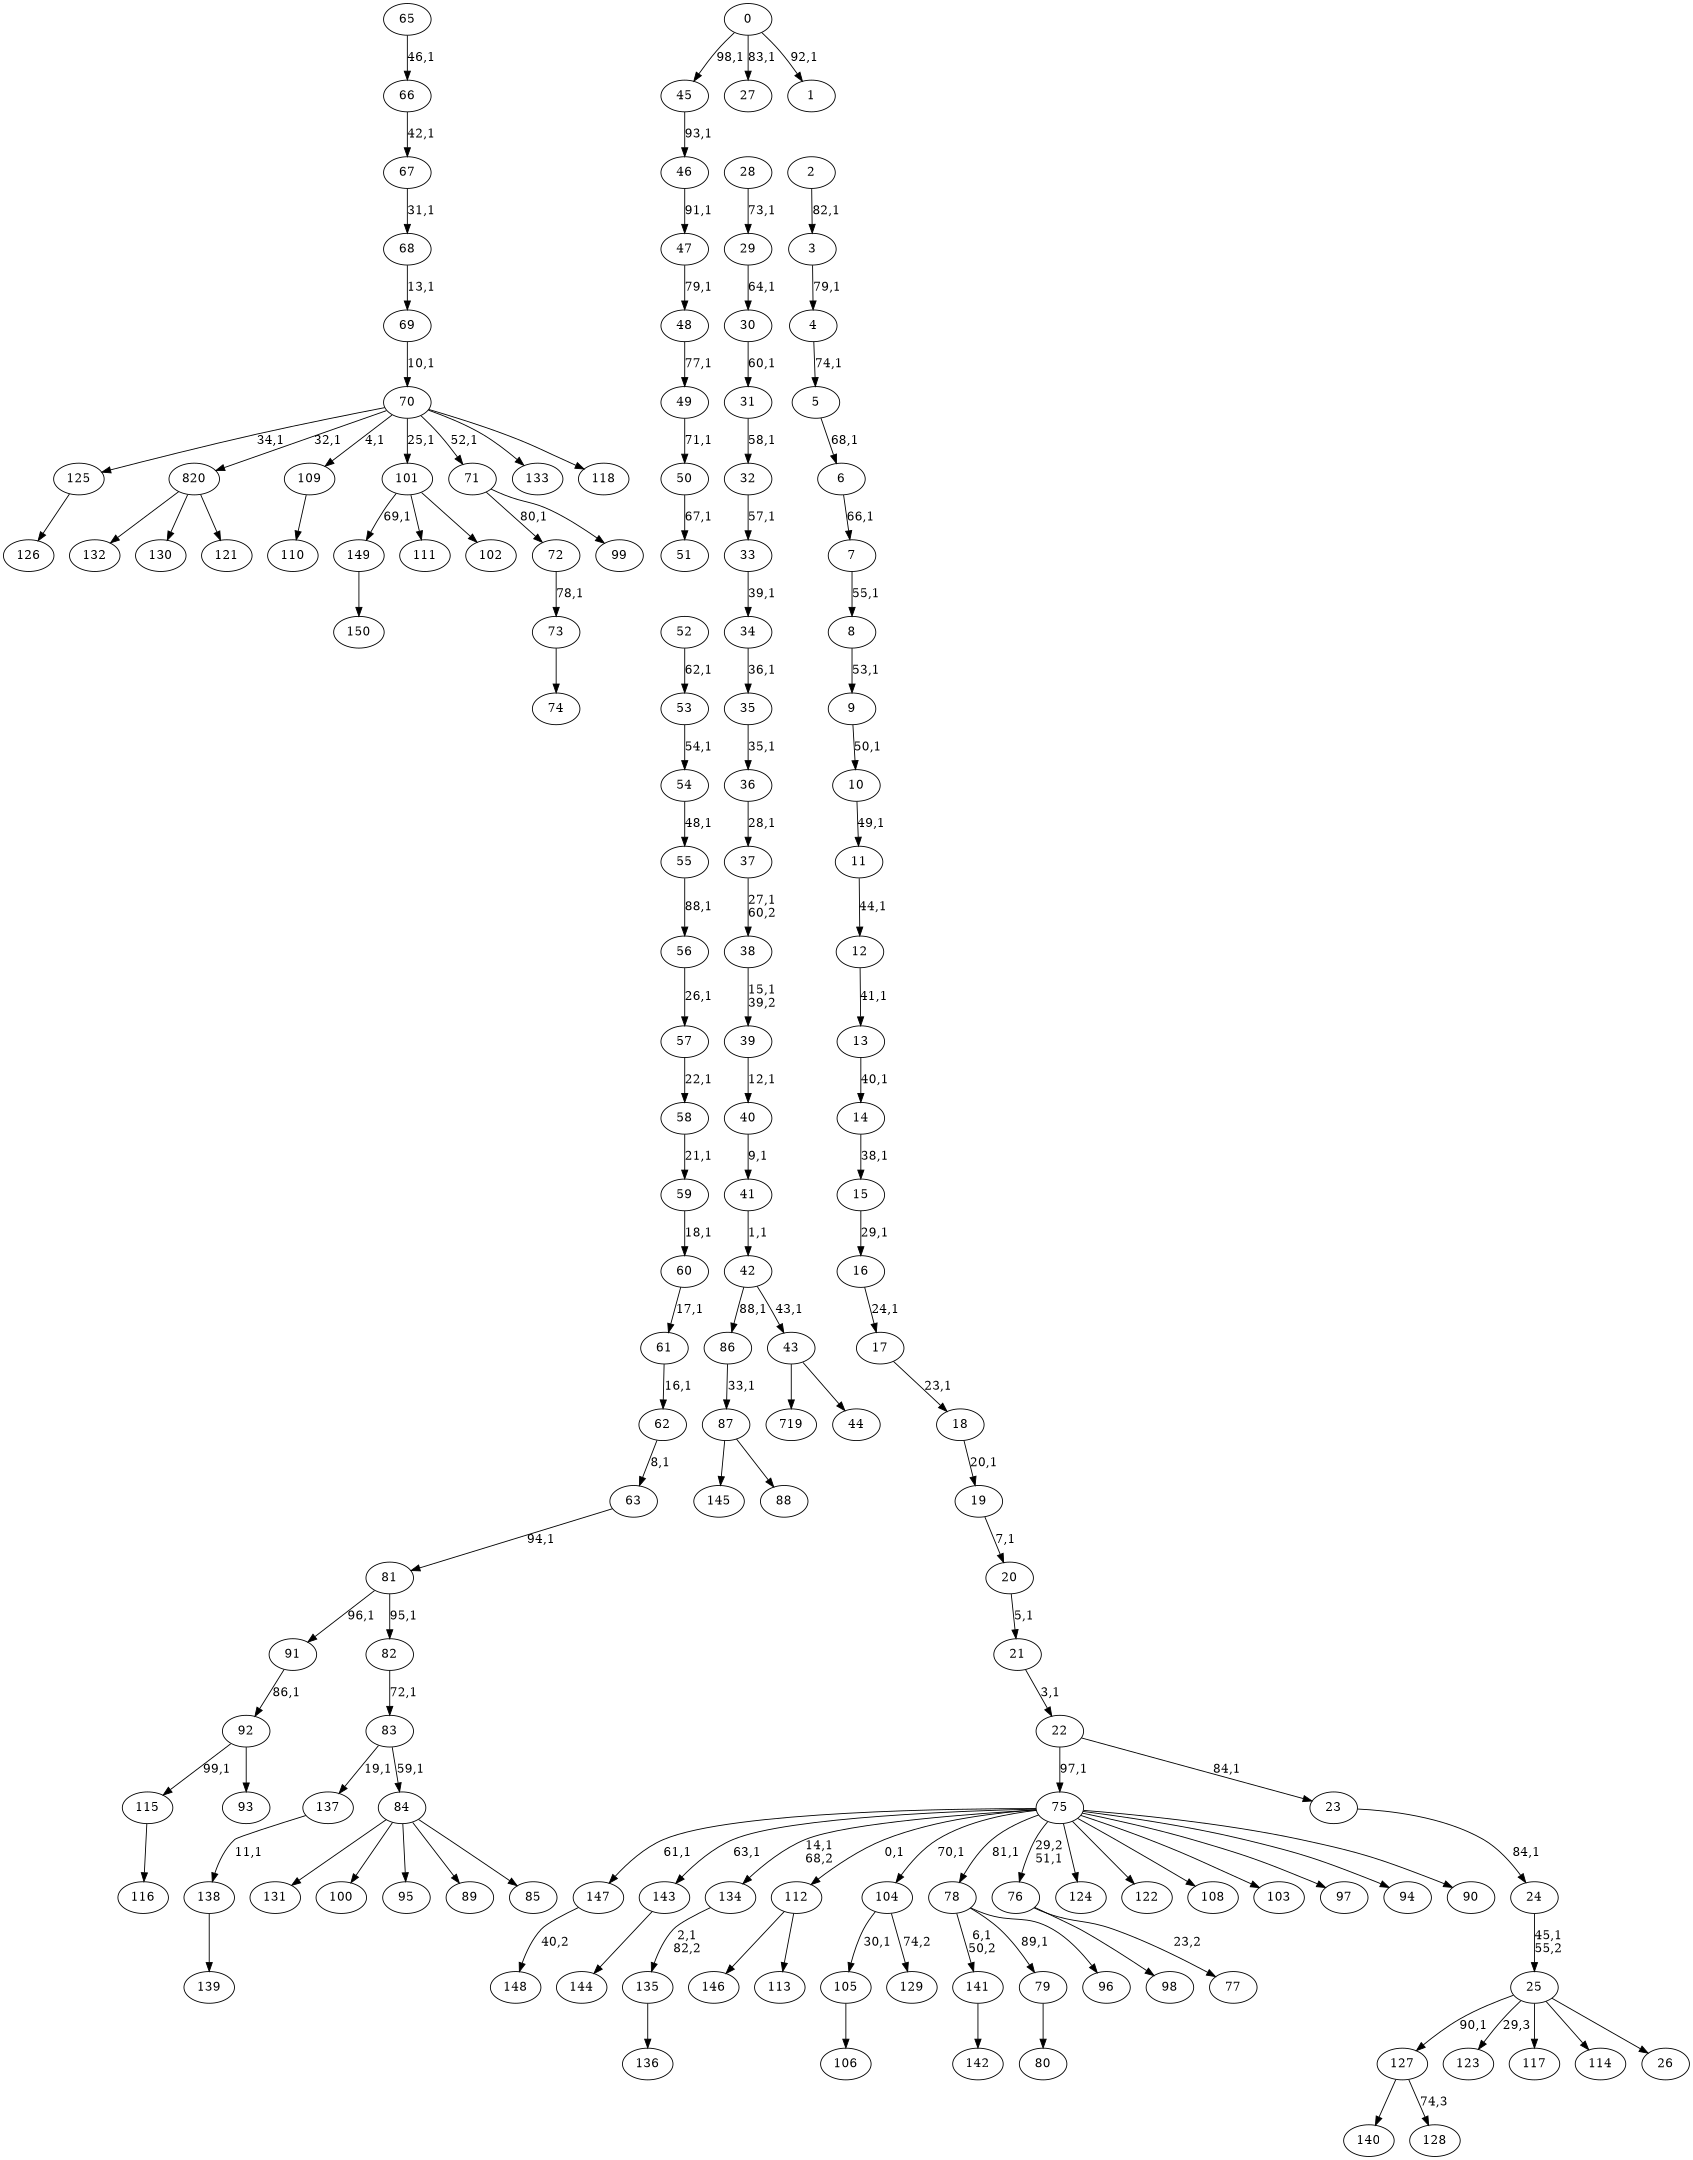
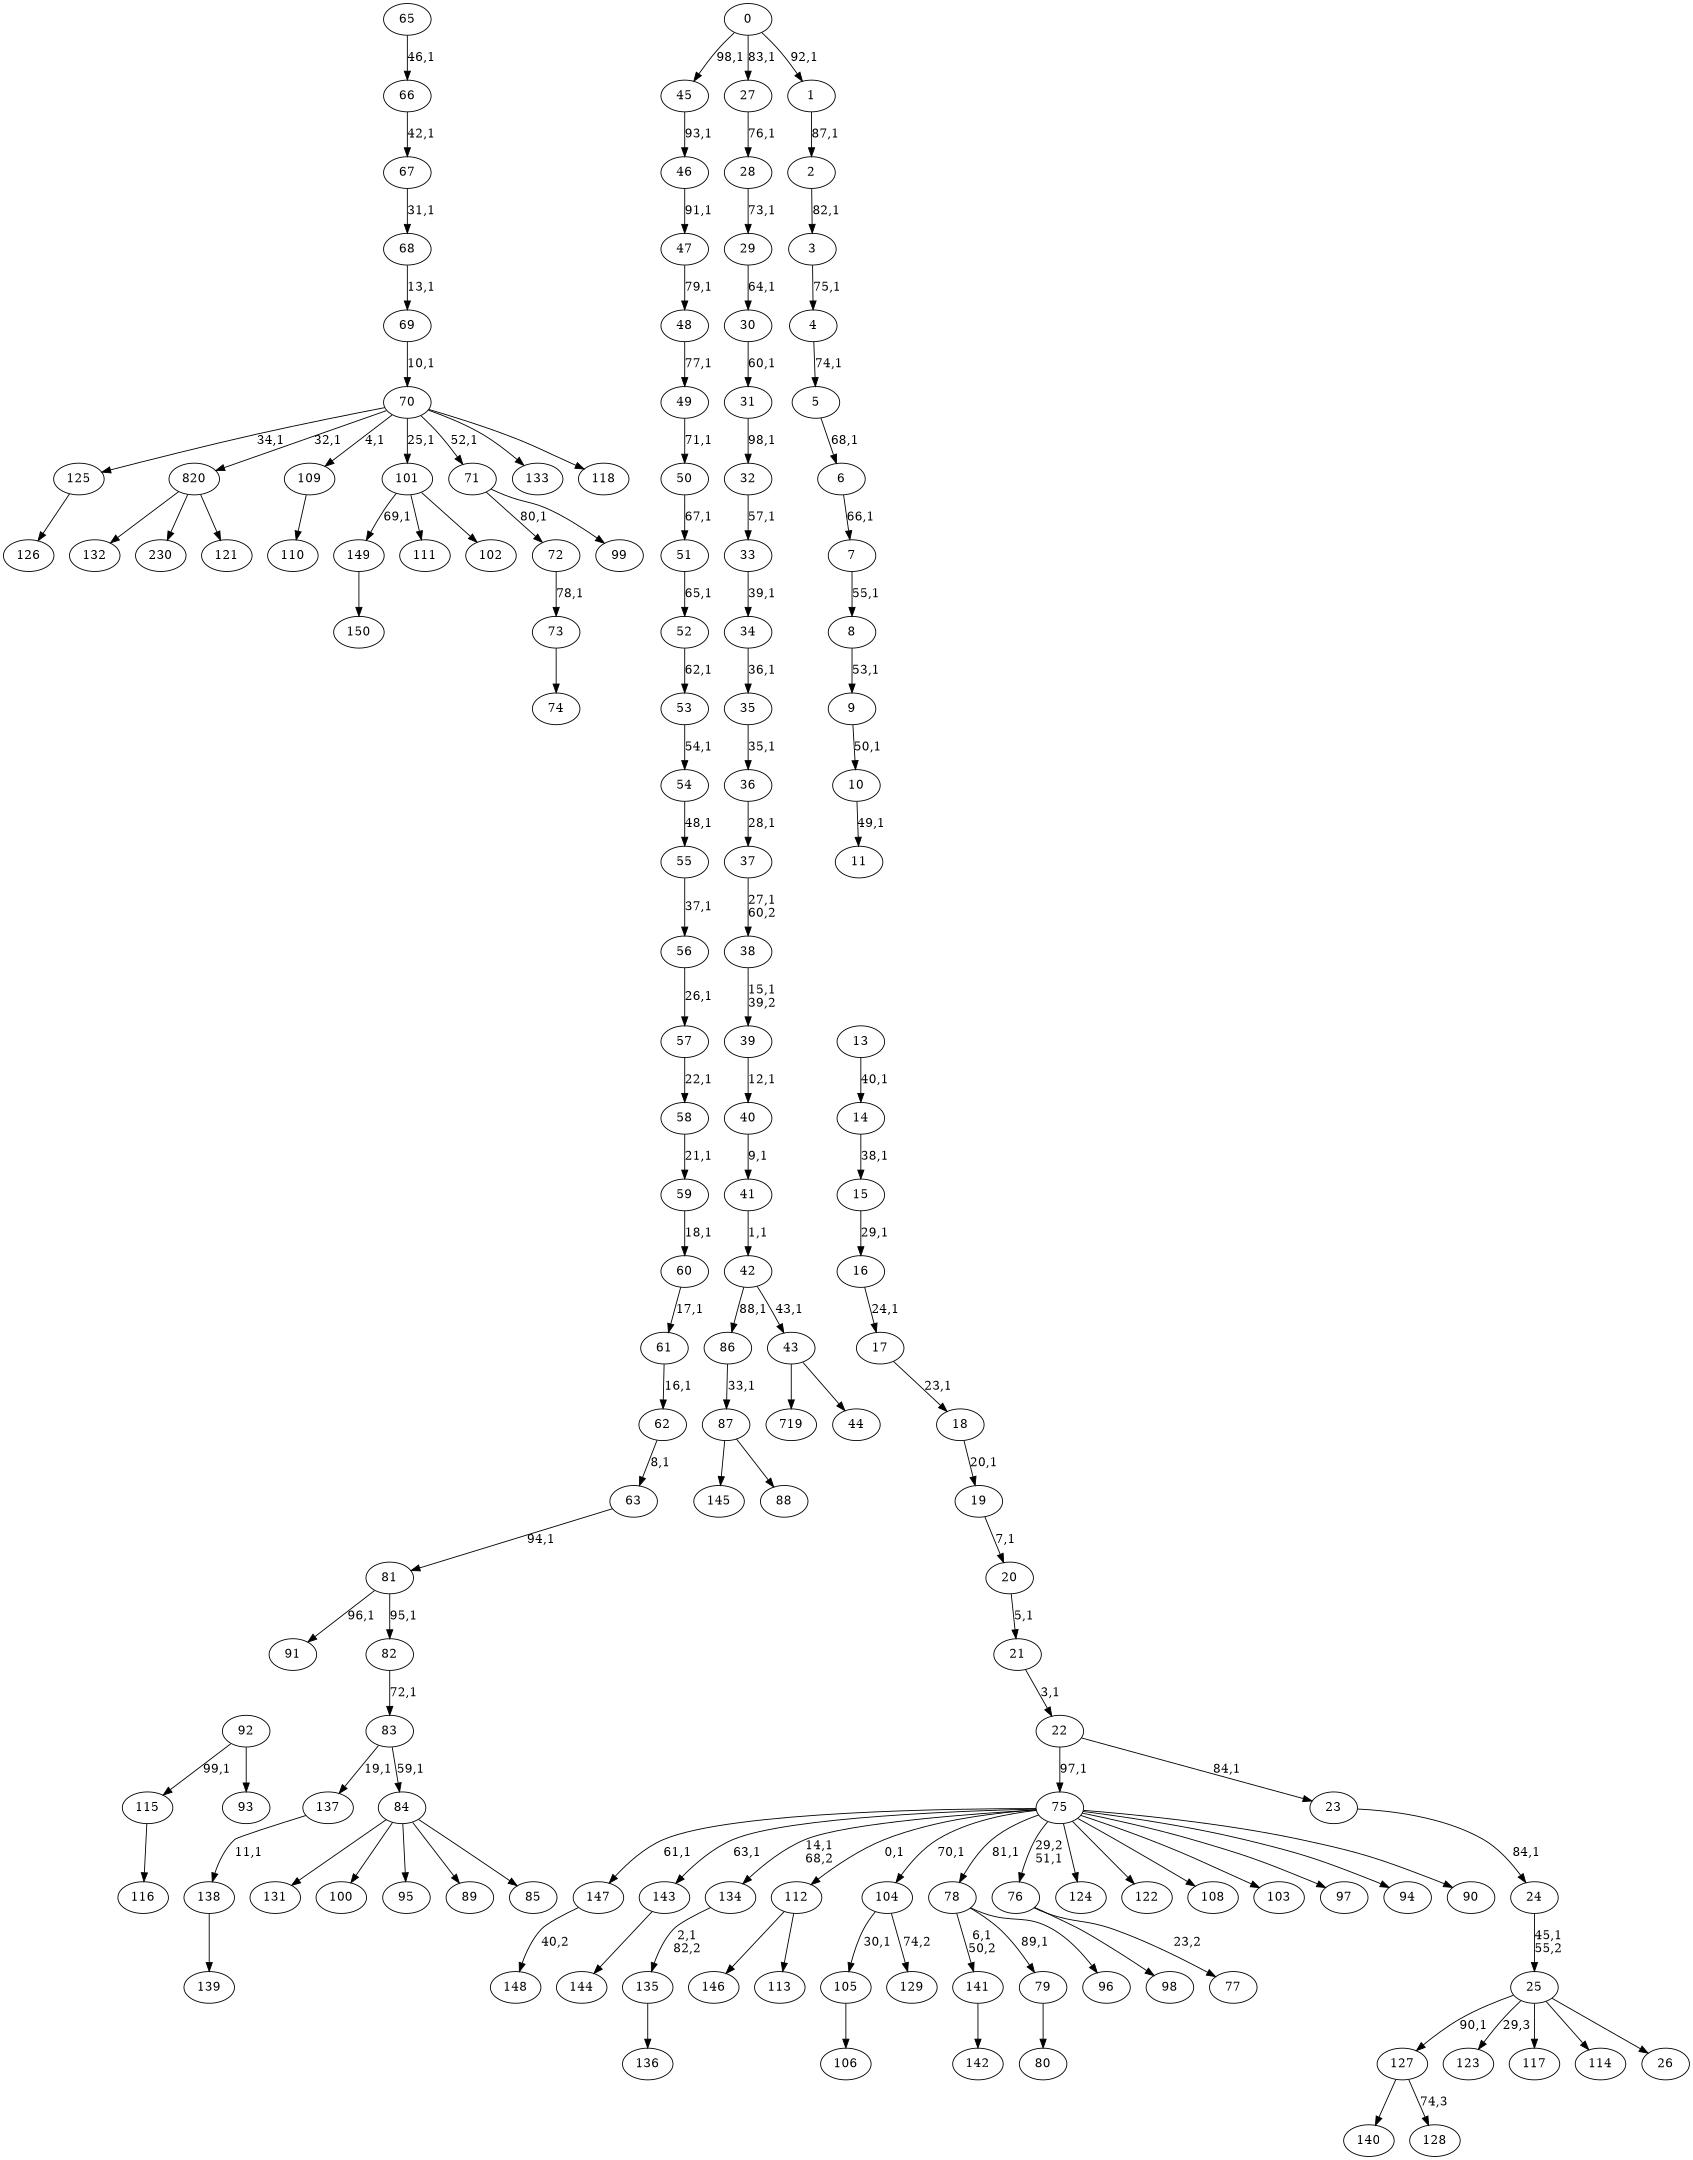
edge "27" -> "28": added, label "76,1"
edge "1" -> "2": added, label "87,1"
edge "3" -> "4": label "79,1" -> "75,1"
edge "31" -> "32": label "58,1" -> "98,1"
node "130": label "130" -> "230"
edge "51" -> "52": added, label "65,1"
edge "55" -> "56": label "88,1" -> "37,1"
node "12": removed
edge "91" -> "92": removed, label "86,1"
